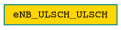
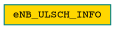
node "eNB_ULSCH_ULSCH": label "eNB_ULSCH_ULSCH" -> "eNB_ULSCH_INFO"
